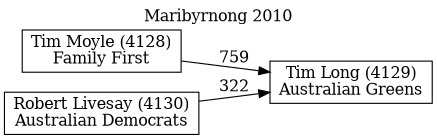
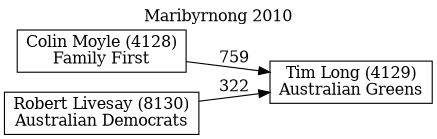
node "Tim Moyle (4128) Family First": label "Tim Moyle (4128) Family First" -> "Colin Moyle (4128) Family First"
node "Robert Livesay (4130) Australian Democrats": label "Robert Livesay (4130) Australian Democrats" -> "Robert Livesay (8130) Australian Democrats"
